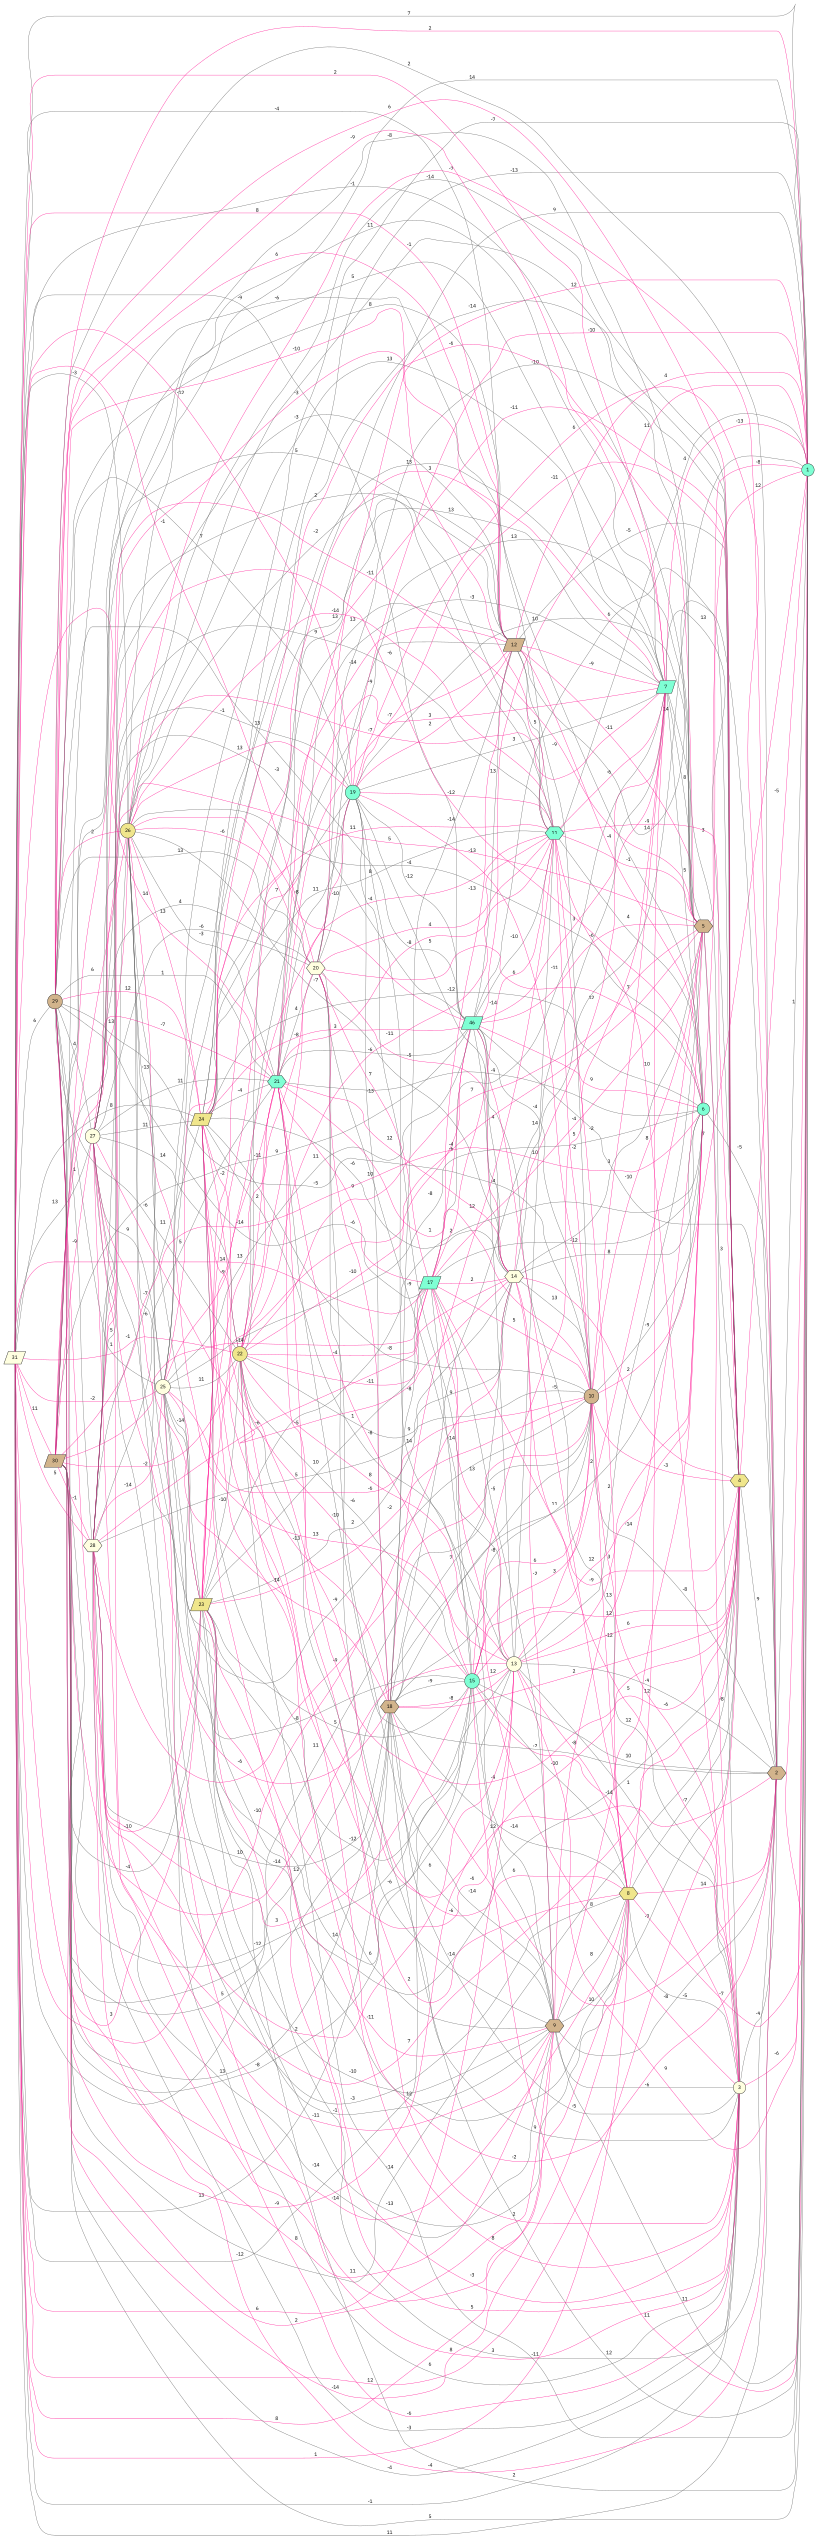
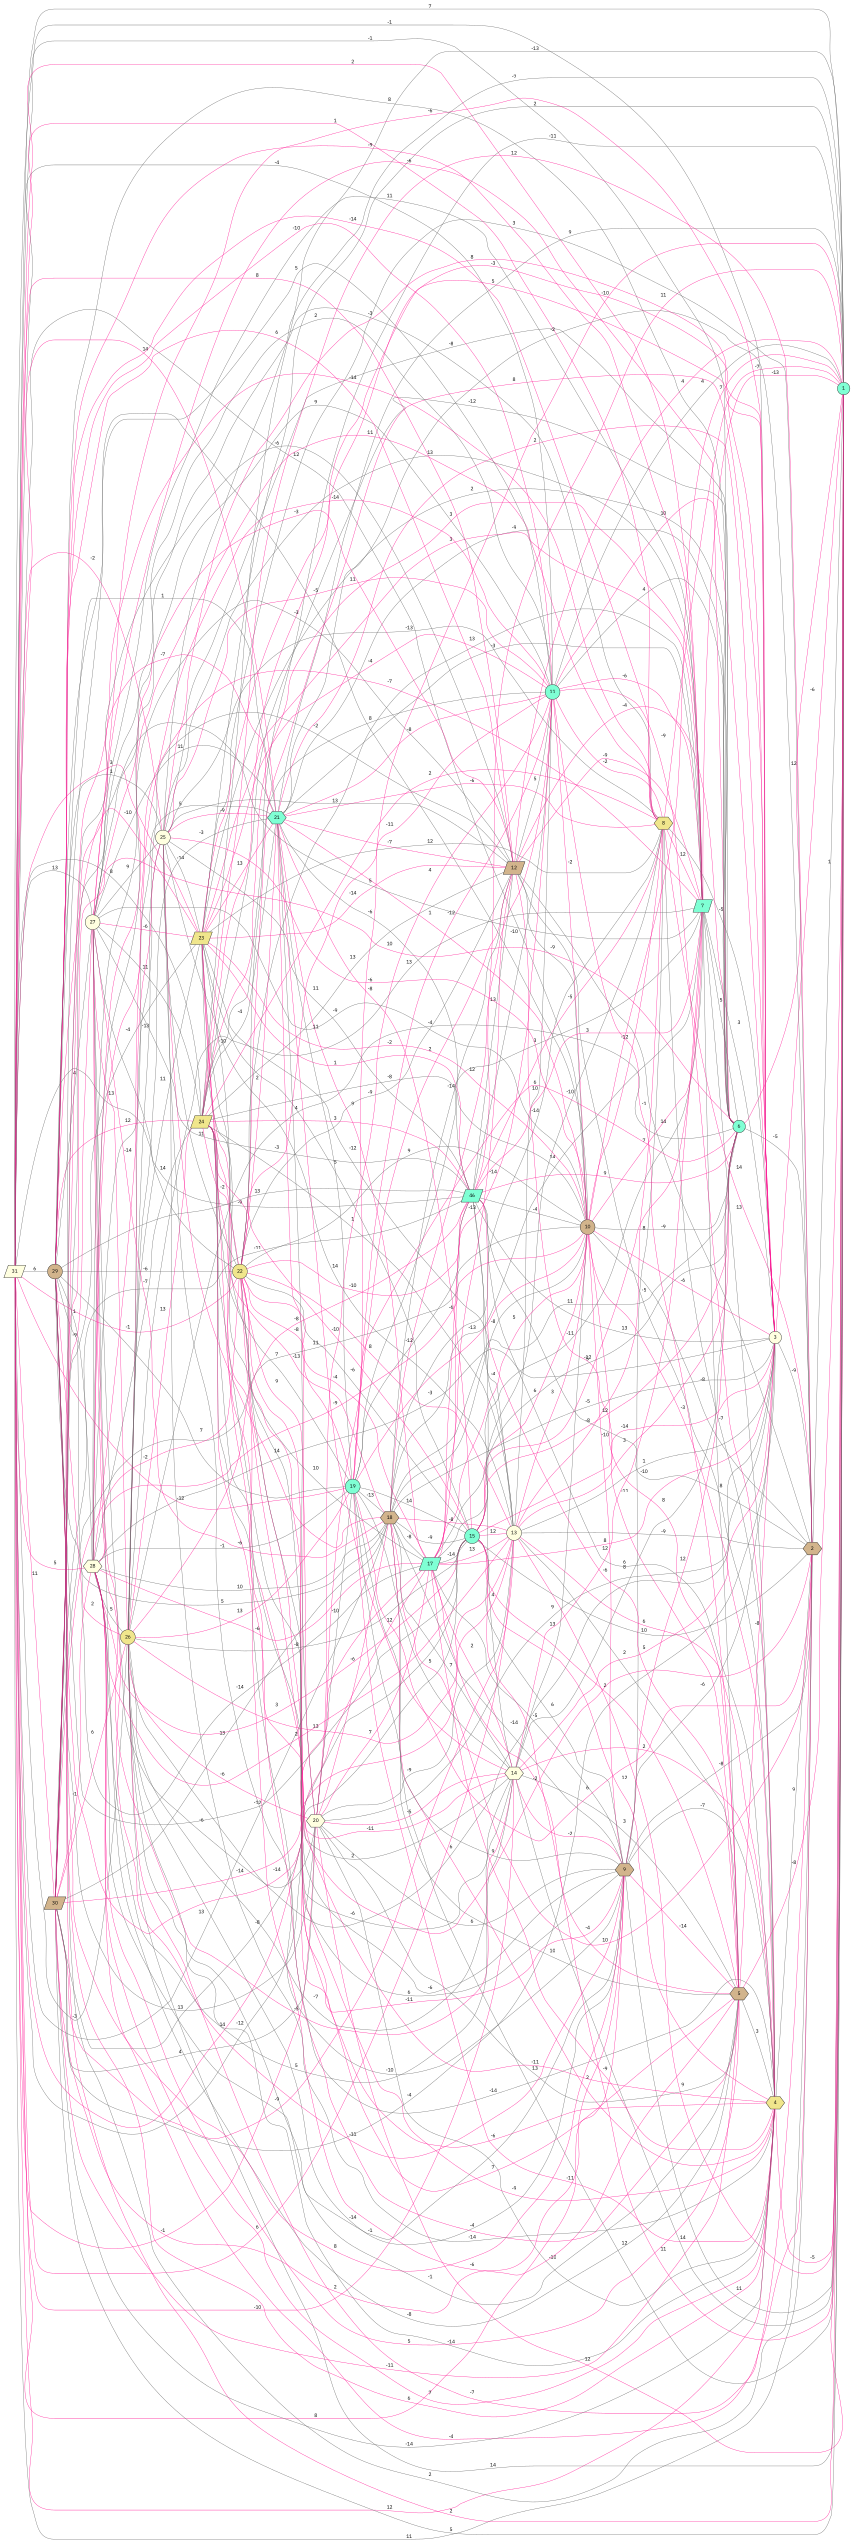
node "11": shape hexagon -> circle
edge "23" -- "46": added, label "1"
edge "10" -- "9": added, label "-10"
